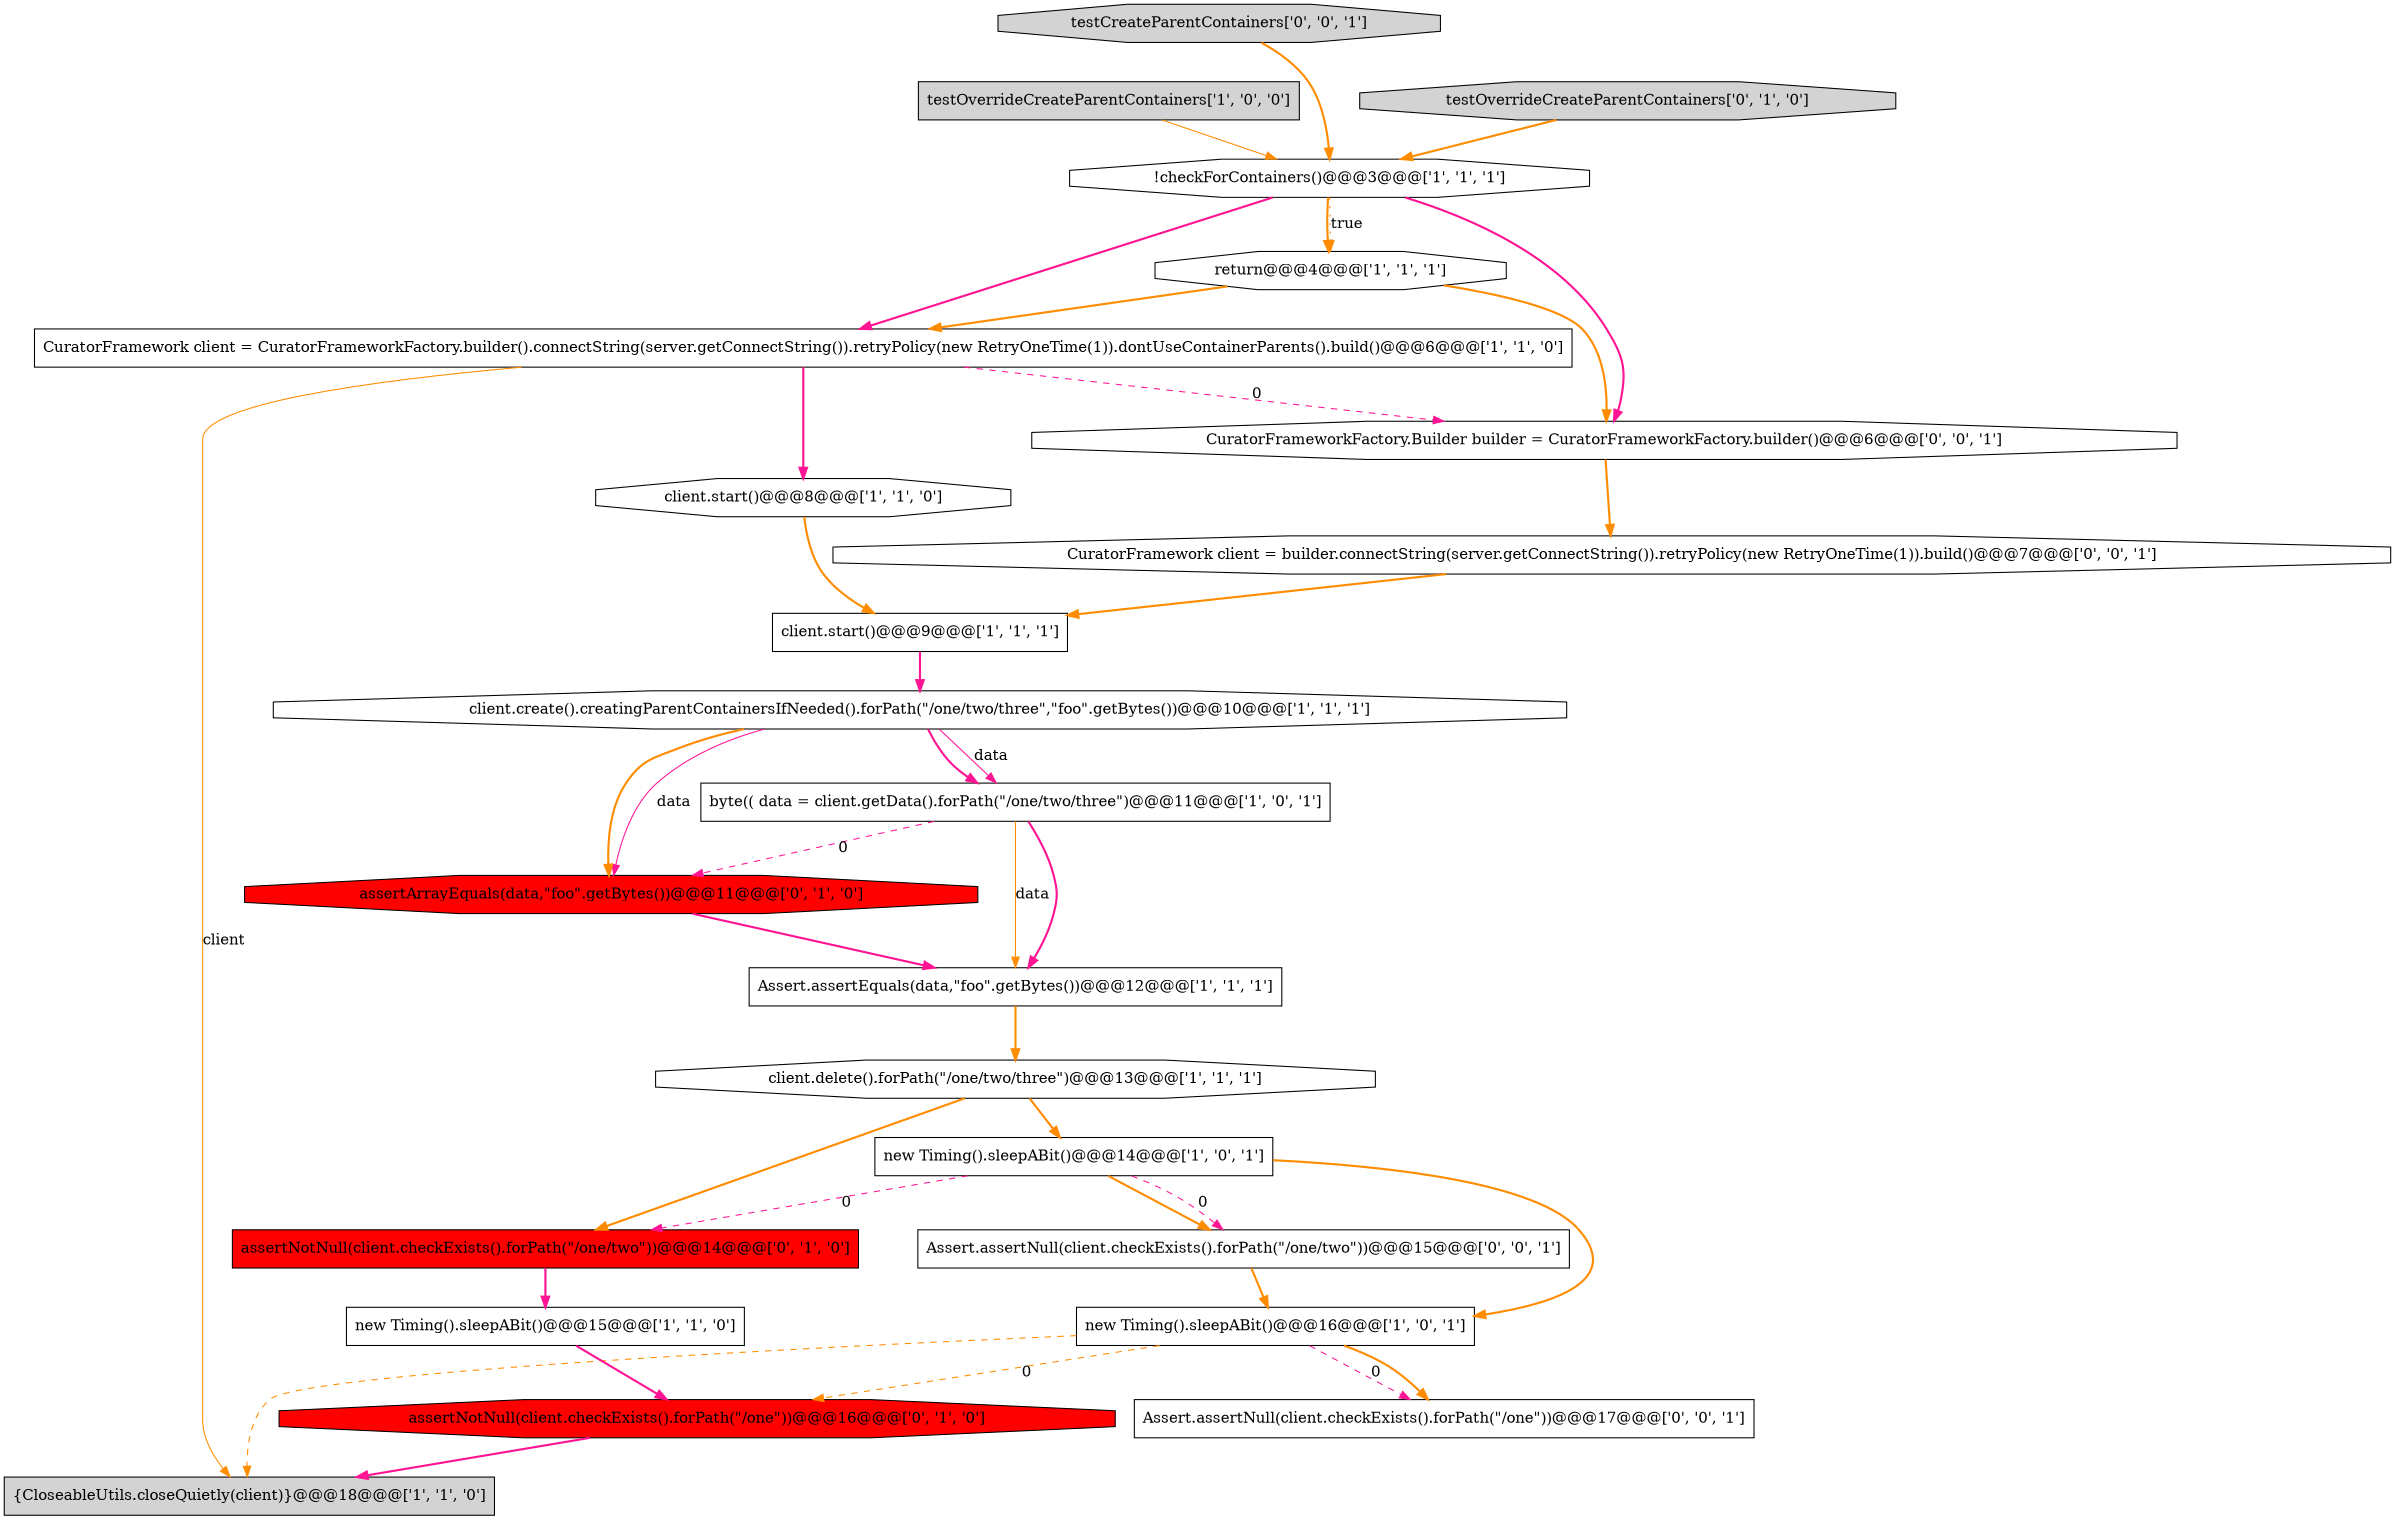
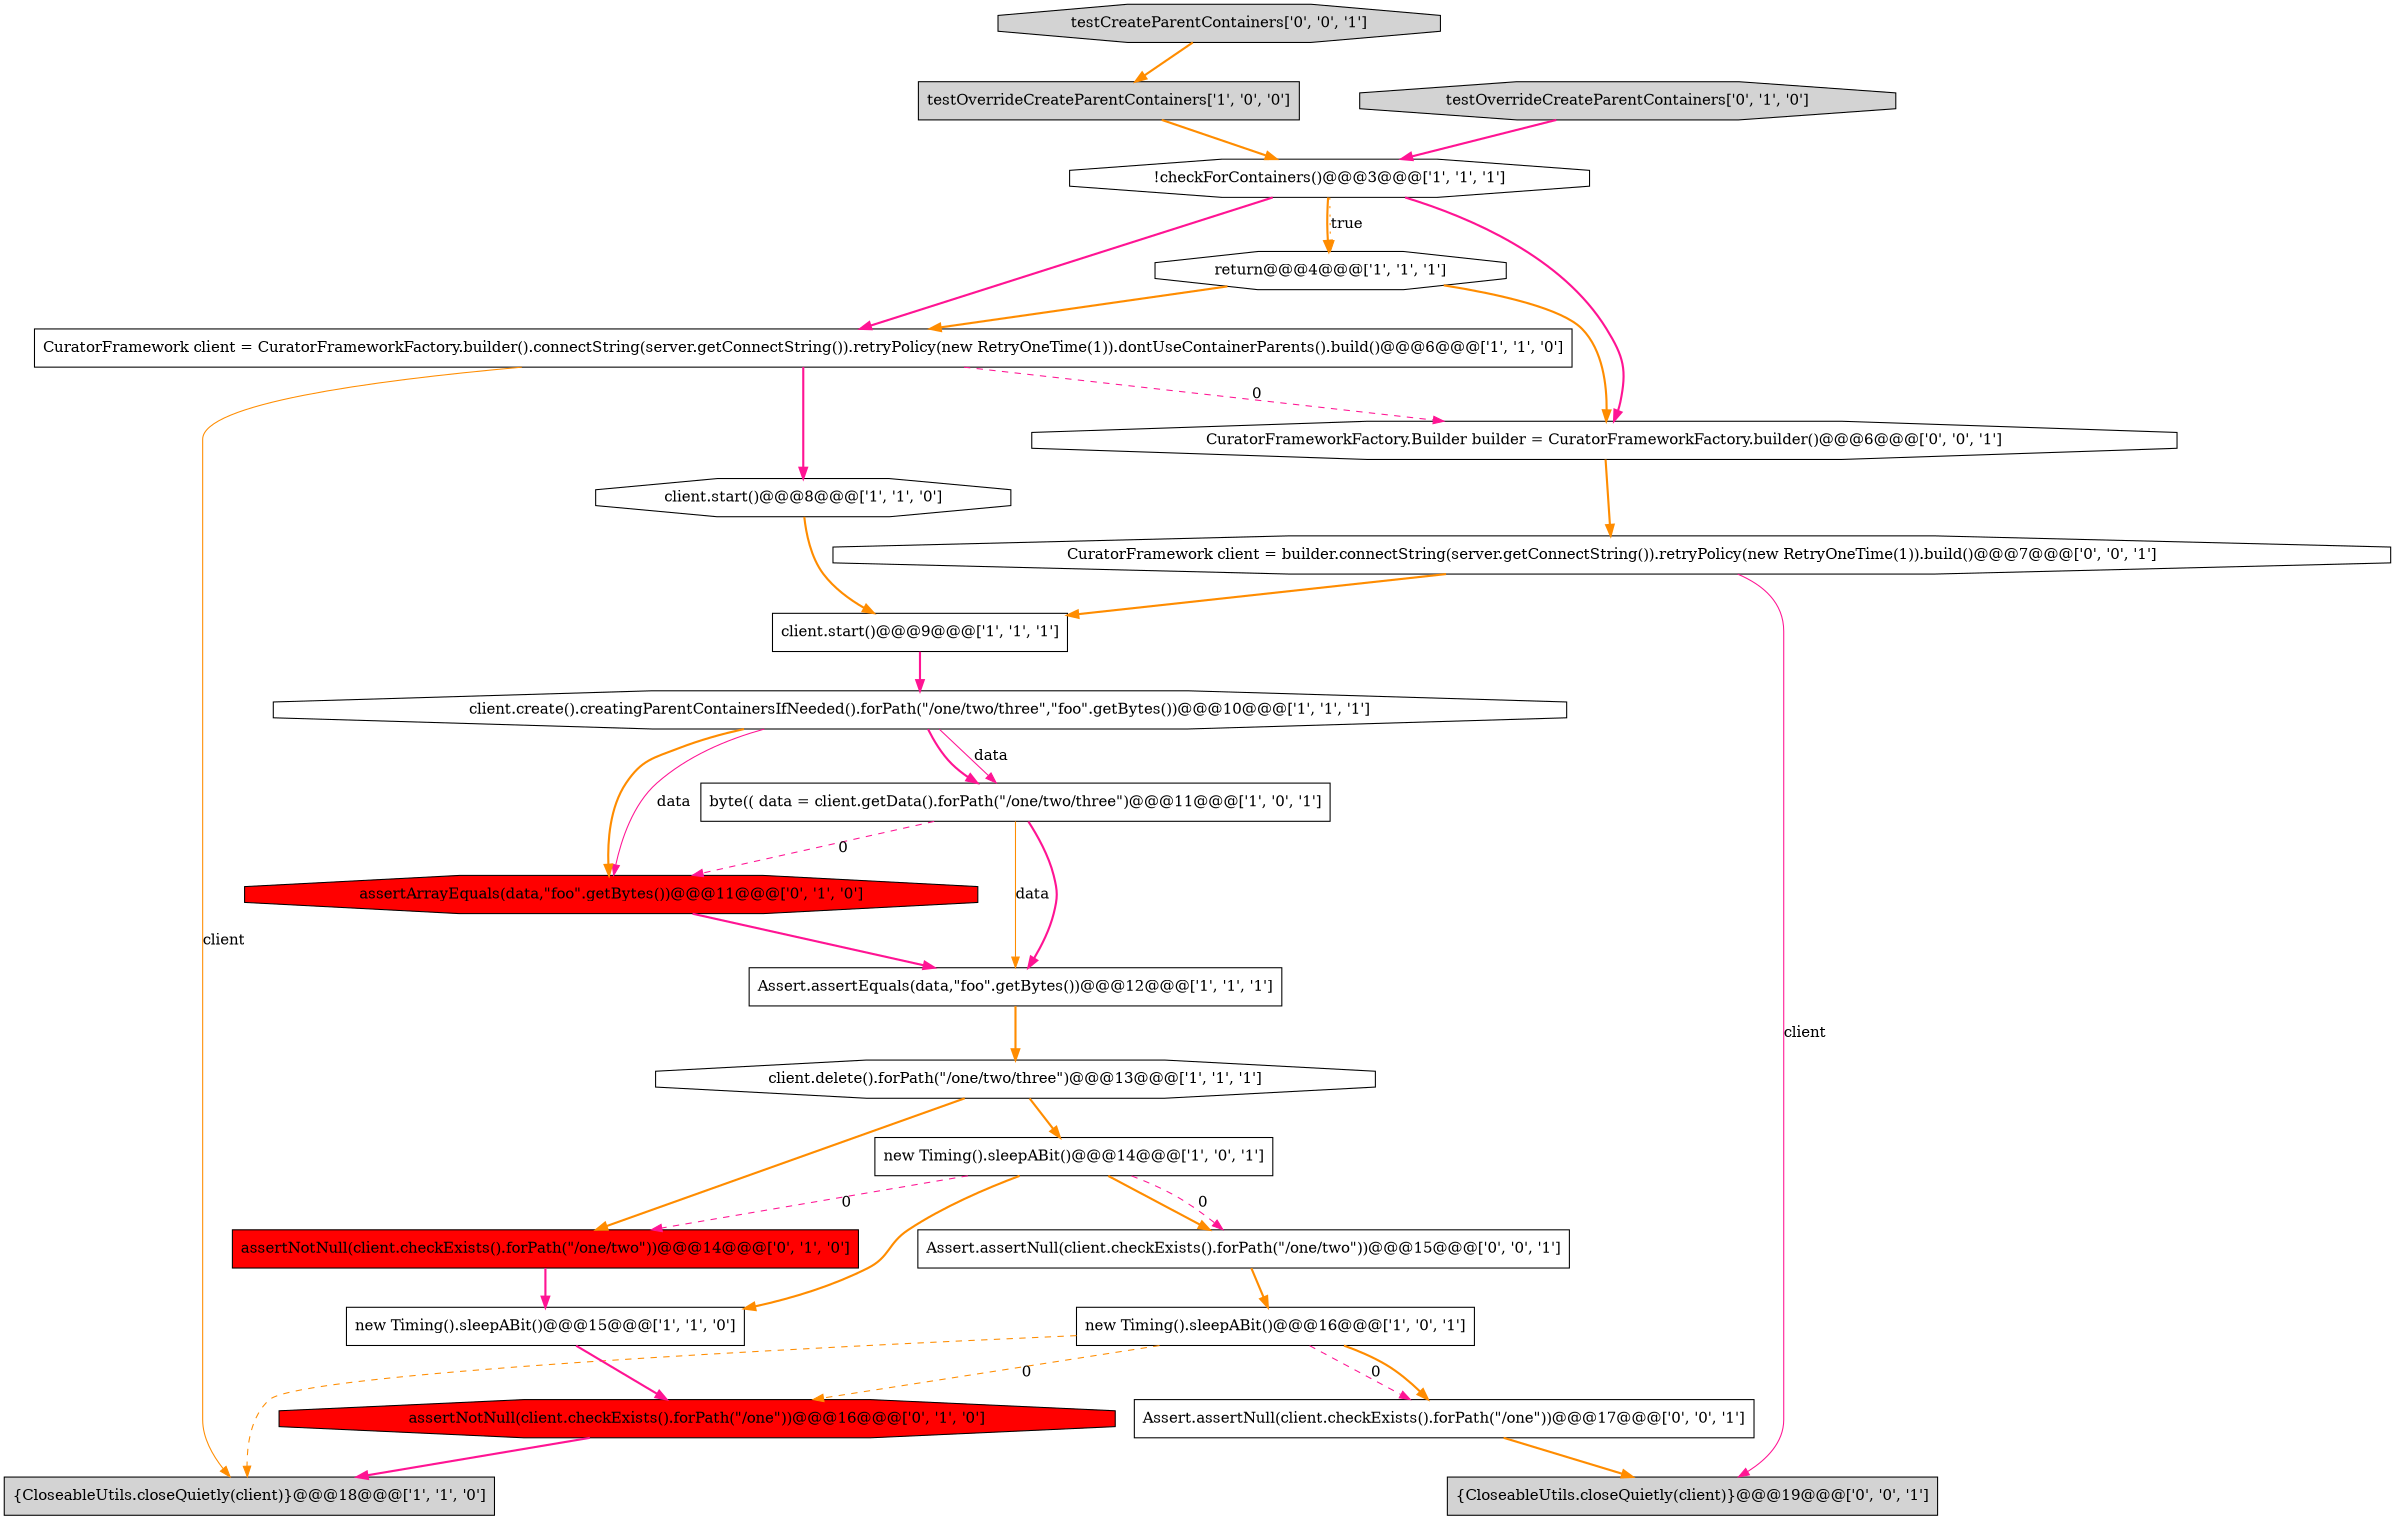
edge "testCreateParentContainers['0', '0', '1']" -> "!checkForContainers()@@@3@@@['1', '1', '1']": now "testCreateParentContainers['0', '0', '1']" -> "testOverrideCreateParentContainers['1', '0', '0']"
edge "testOverrideCreateParentContainers['1', '0', '0']" -> "!checkForContainers()@@@3@@@['1', '1', '1']": style solid -> bold
edge "testOverrideCreateParentContainers['0', '1', '0']" -> "!checkForContainers()@@@3@@@['1', '1', '1']": color darkorange -> deeppink
edge "new Timing().sleepABit()@@@14@@@['1', '0', '1']" -> "new Timing().sleepABit()@@@16@@@['1', '0', '1']": now "new Timing().sleepABit()@@@14@@@['1', '0', '1']" -> "new Timing().sleepABit()@@@15@@@['1', '1', '0']"
node "{CloseableUtils.closeQuietly(client)}@@@19@@@['0', '0', '1']": added
